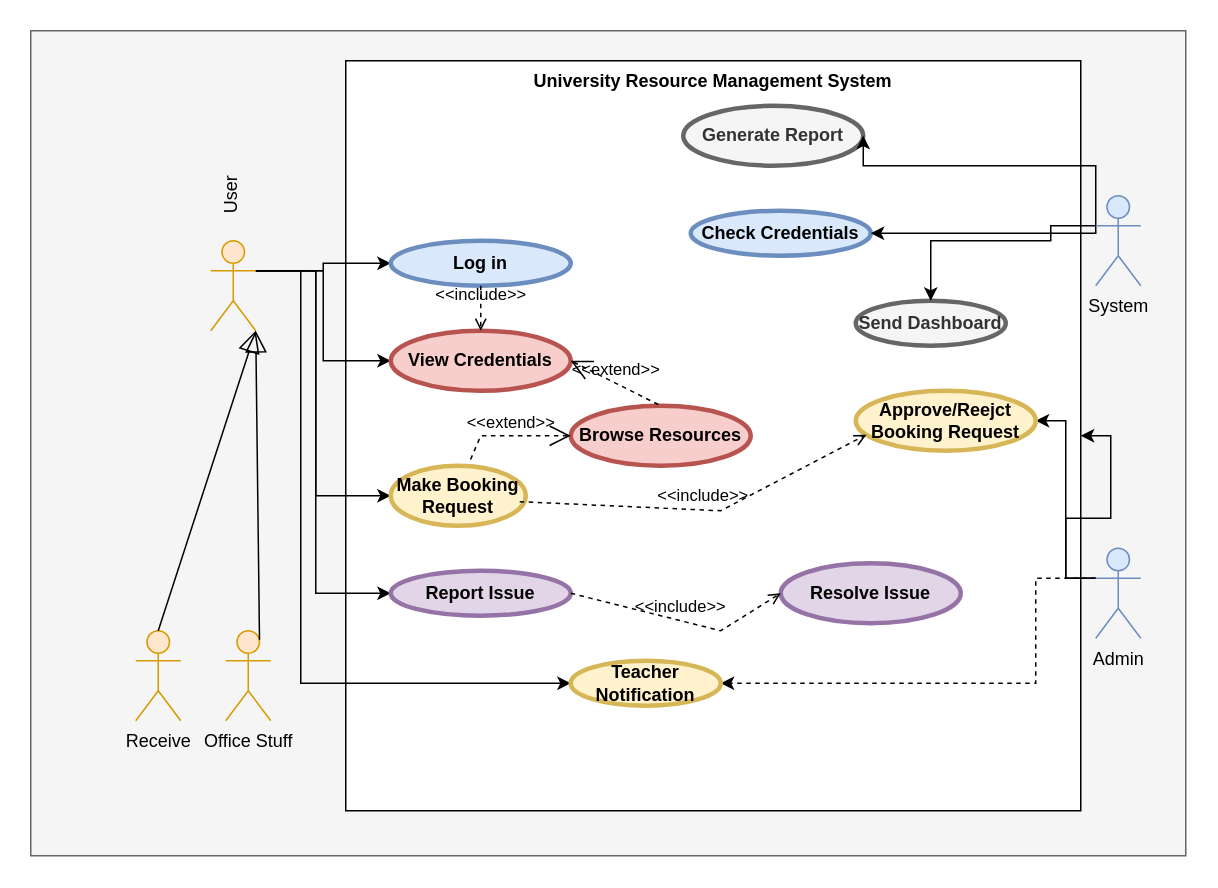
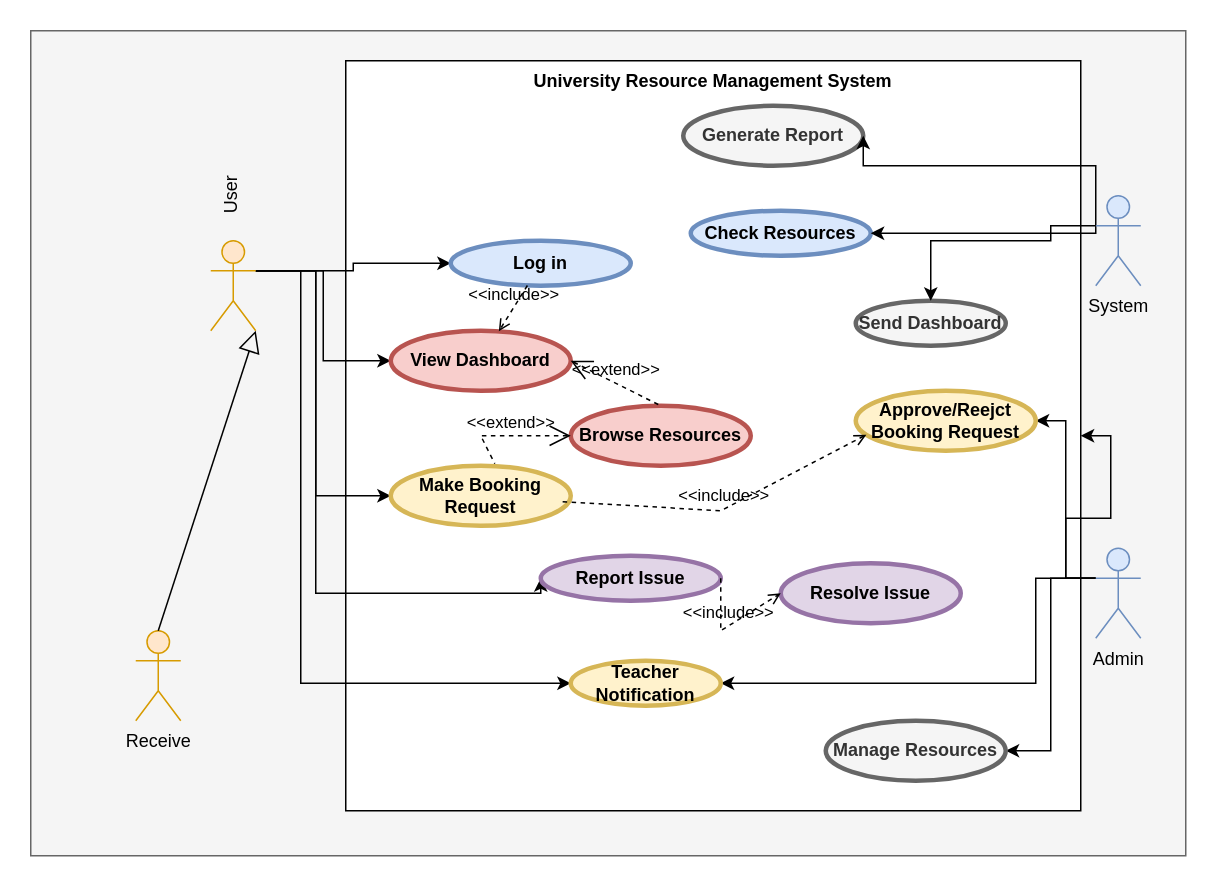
node "Check Credentials": label "Check Credentials" -> "Check Resources"
node "Log in": moved (481, 263) -> (541, 263)
node "View Credentials": label "View Credentials" -> "View Dashboard"
edge "Office Stuff" -> "User": removed
node "Make Booking Request": size 135x60 -> 180x60
node "Report Issue": moved (481, 593) -> (631, 578)
node "Office Stuff": removed
edge "Admin" -> "Teacher Notification": style dashed -> solid
edge "Admin" -> "Manage Resources": added
node "Manage Resources": added
